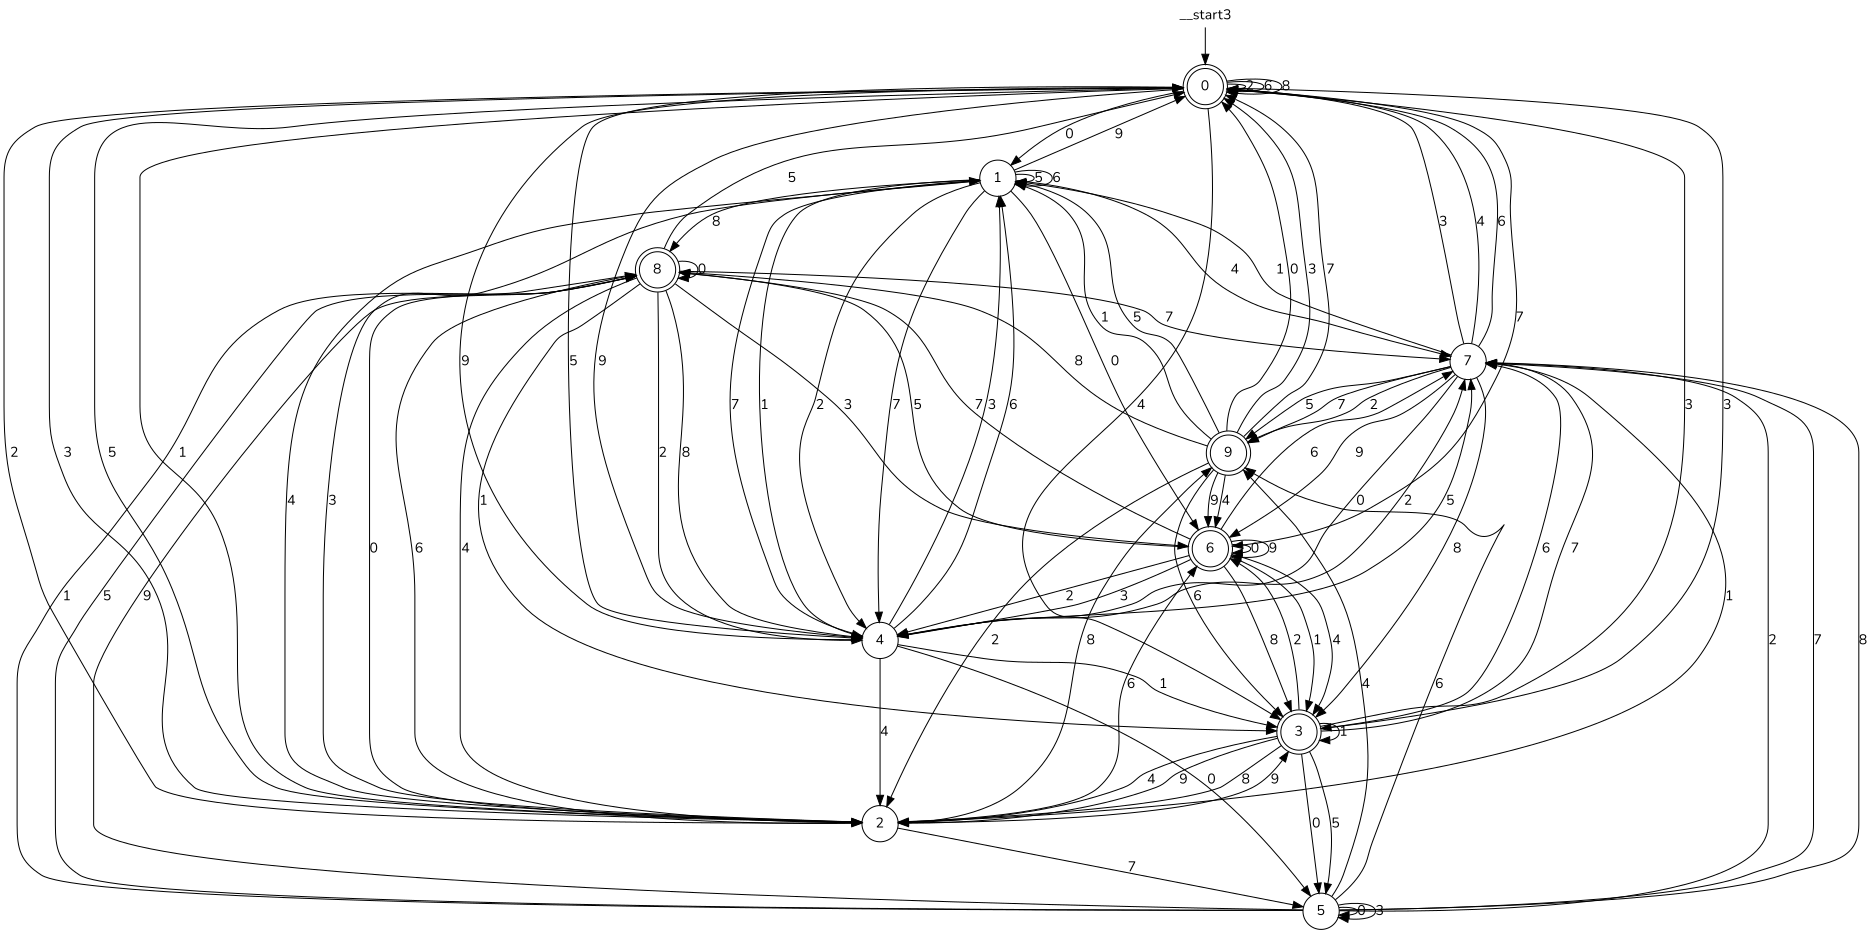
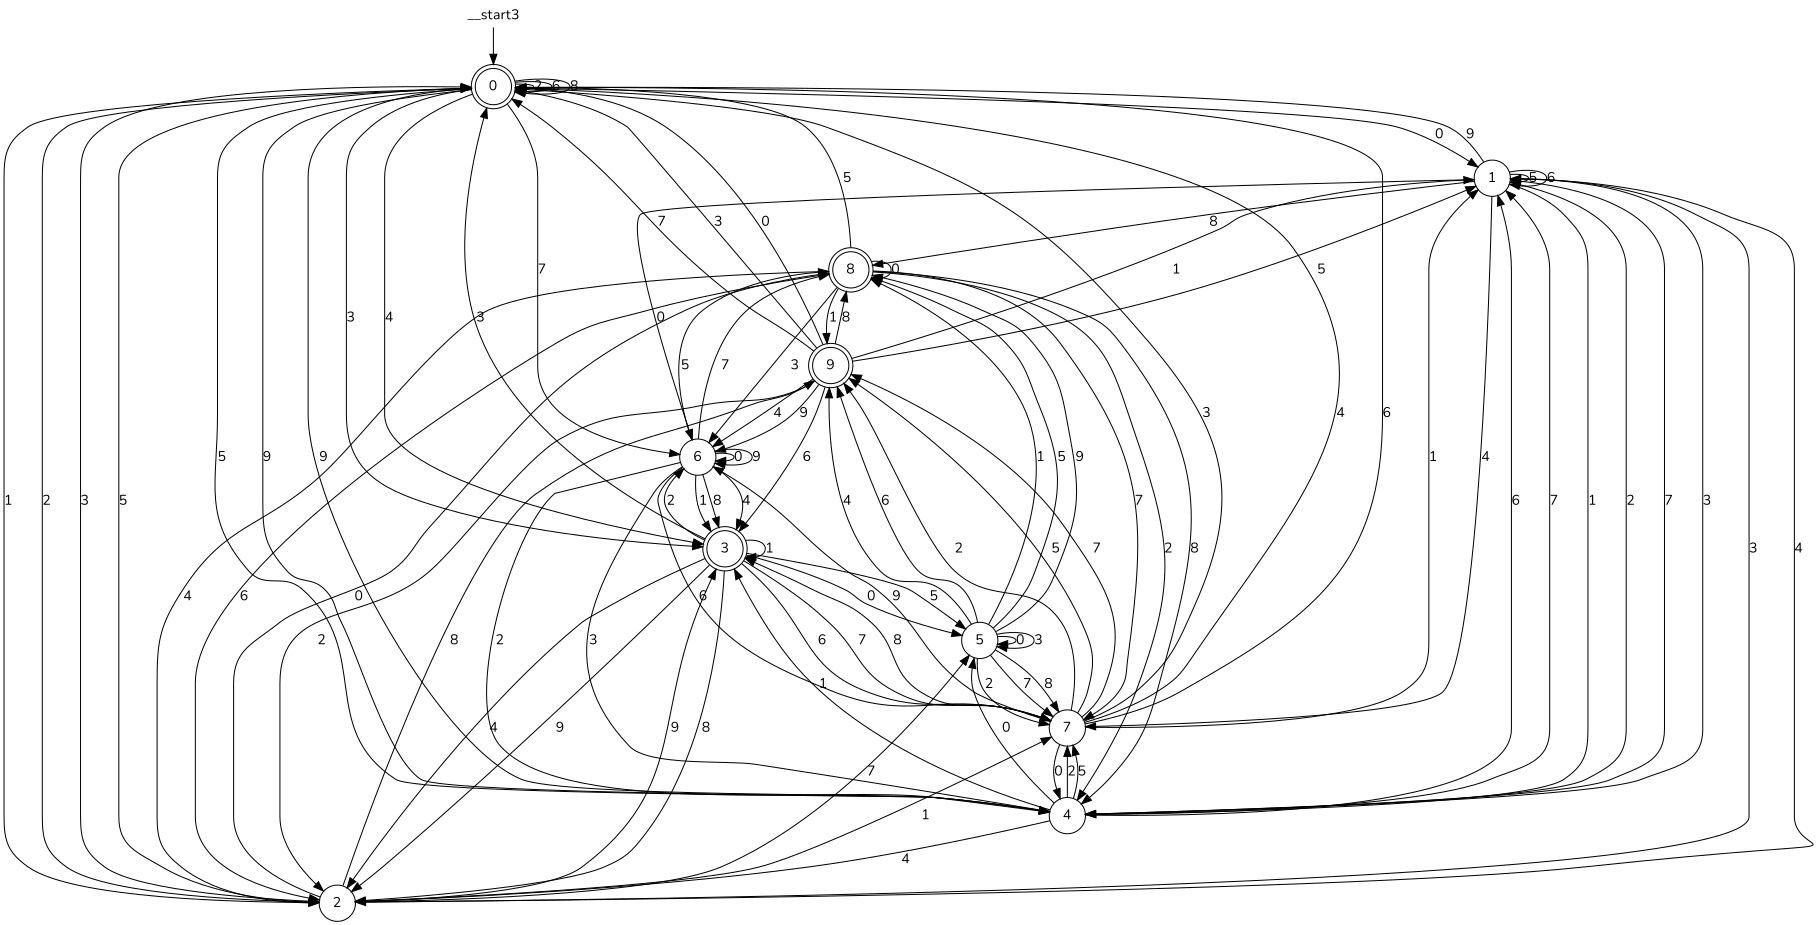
node "6": shape doublecircle -> circle
edge "8" -> "3": now "8" -> "9"
edge "2" -> "6": removed, label "6"
